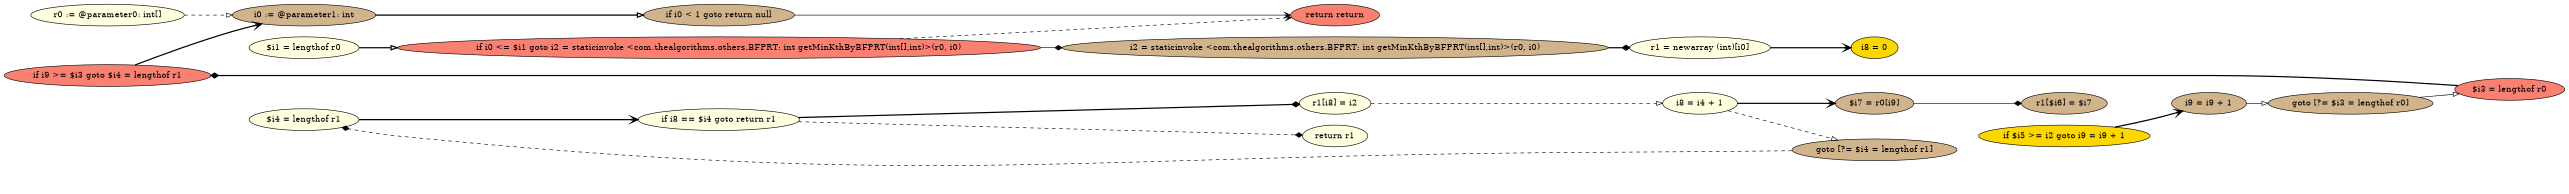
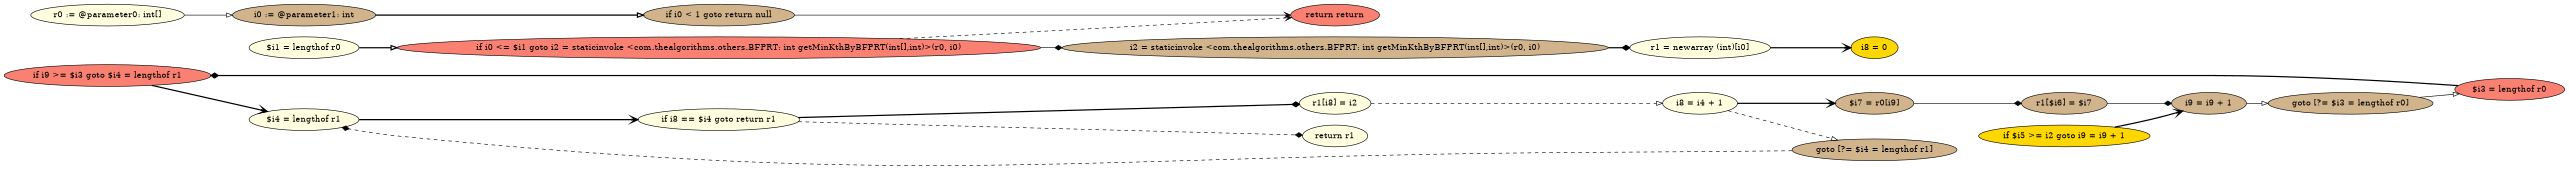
edge "r0 := @parameter0: int[]" -> "i0 := @parameter1: int": style dashed -> solid
edge "if i9 >= $i3 goto $i4 = lengthof r1" -> "i0 := @parameter1: int": now "if i9 >= $i3 goto $i4 = lengthof r1" -> "$i4 = lengthof r1"
edge "r1[$i6] = $i7" -> "i9 = i9 + 1": added
